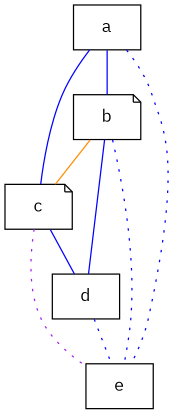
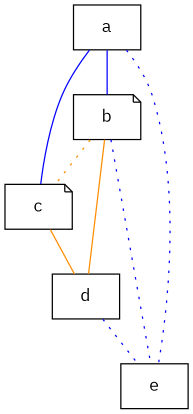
edge "b" -- "c": style solid -> dotted
edge "b" -- "d": color blue -> darkorange
edge "c" -- "d": color blue -> darkorange
edge "c" -- "e": removed
